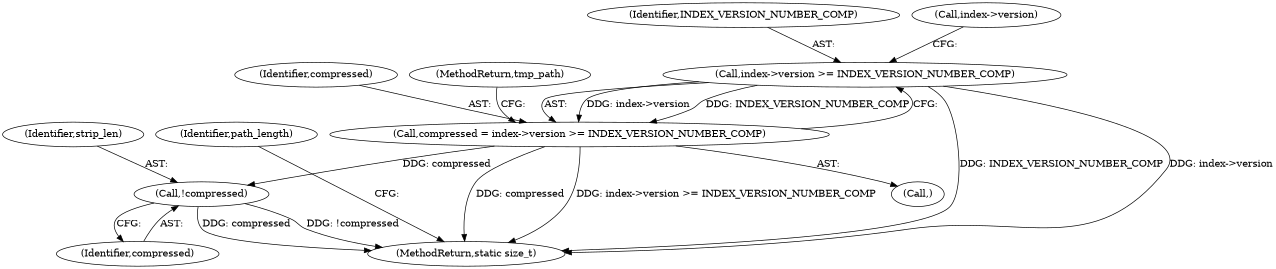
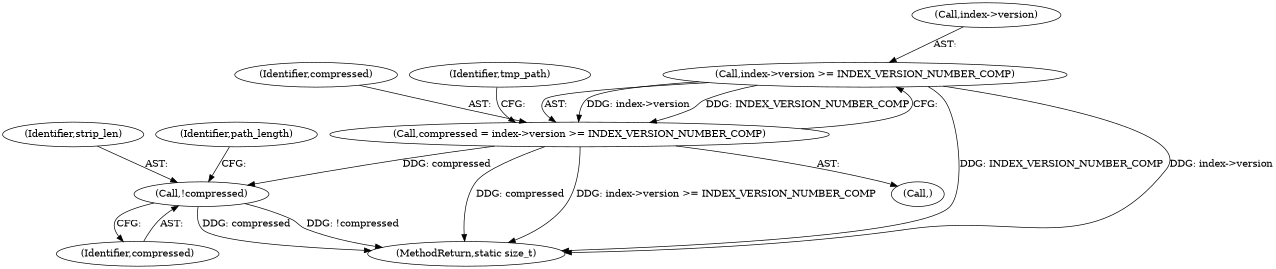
node "(Identifier,INDEX_VERSION_NUMBER_COMP)": removed
edge "(Call,index->version)" -> "(Call,index->version >= INDEX_VERSION_NUMBER_COMP)": label "CFG: " -> "AST: "
node "(MethodReturn,tmp_path)": label "(MethodReturn,tmp_path)" -> "(Identifier,tmp_path)"
edge "(Identifier,path_length)" -> "(MethodReturn,static size_t)": now "(Identifier,path_length)" -> "(Call,!compressed)"
